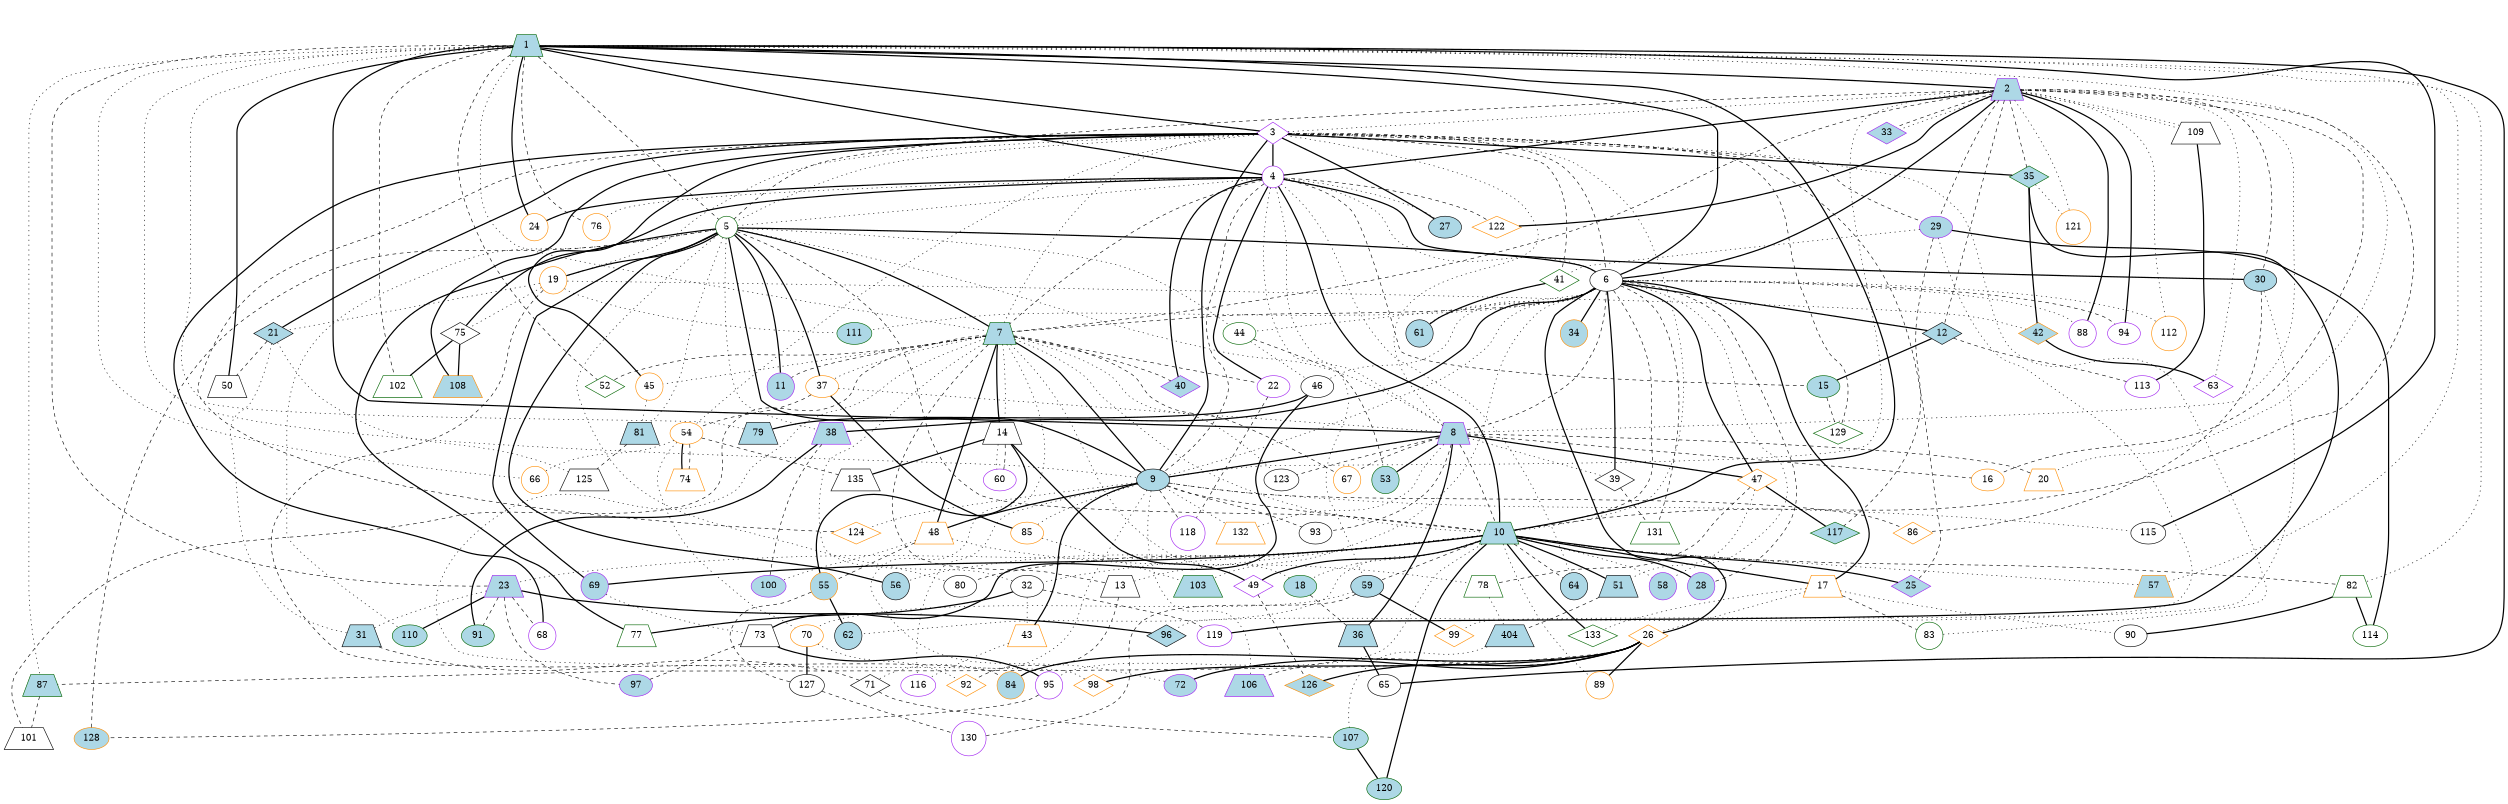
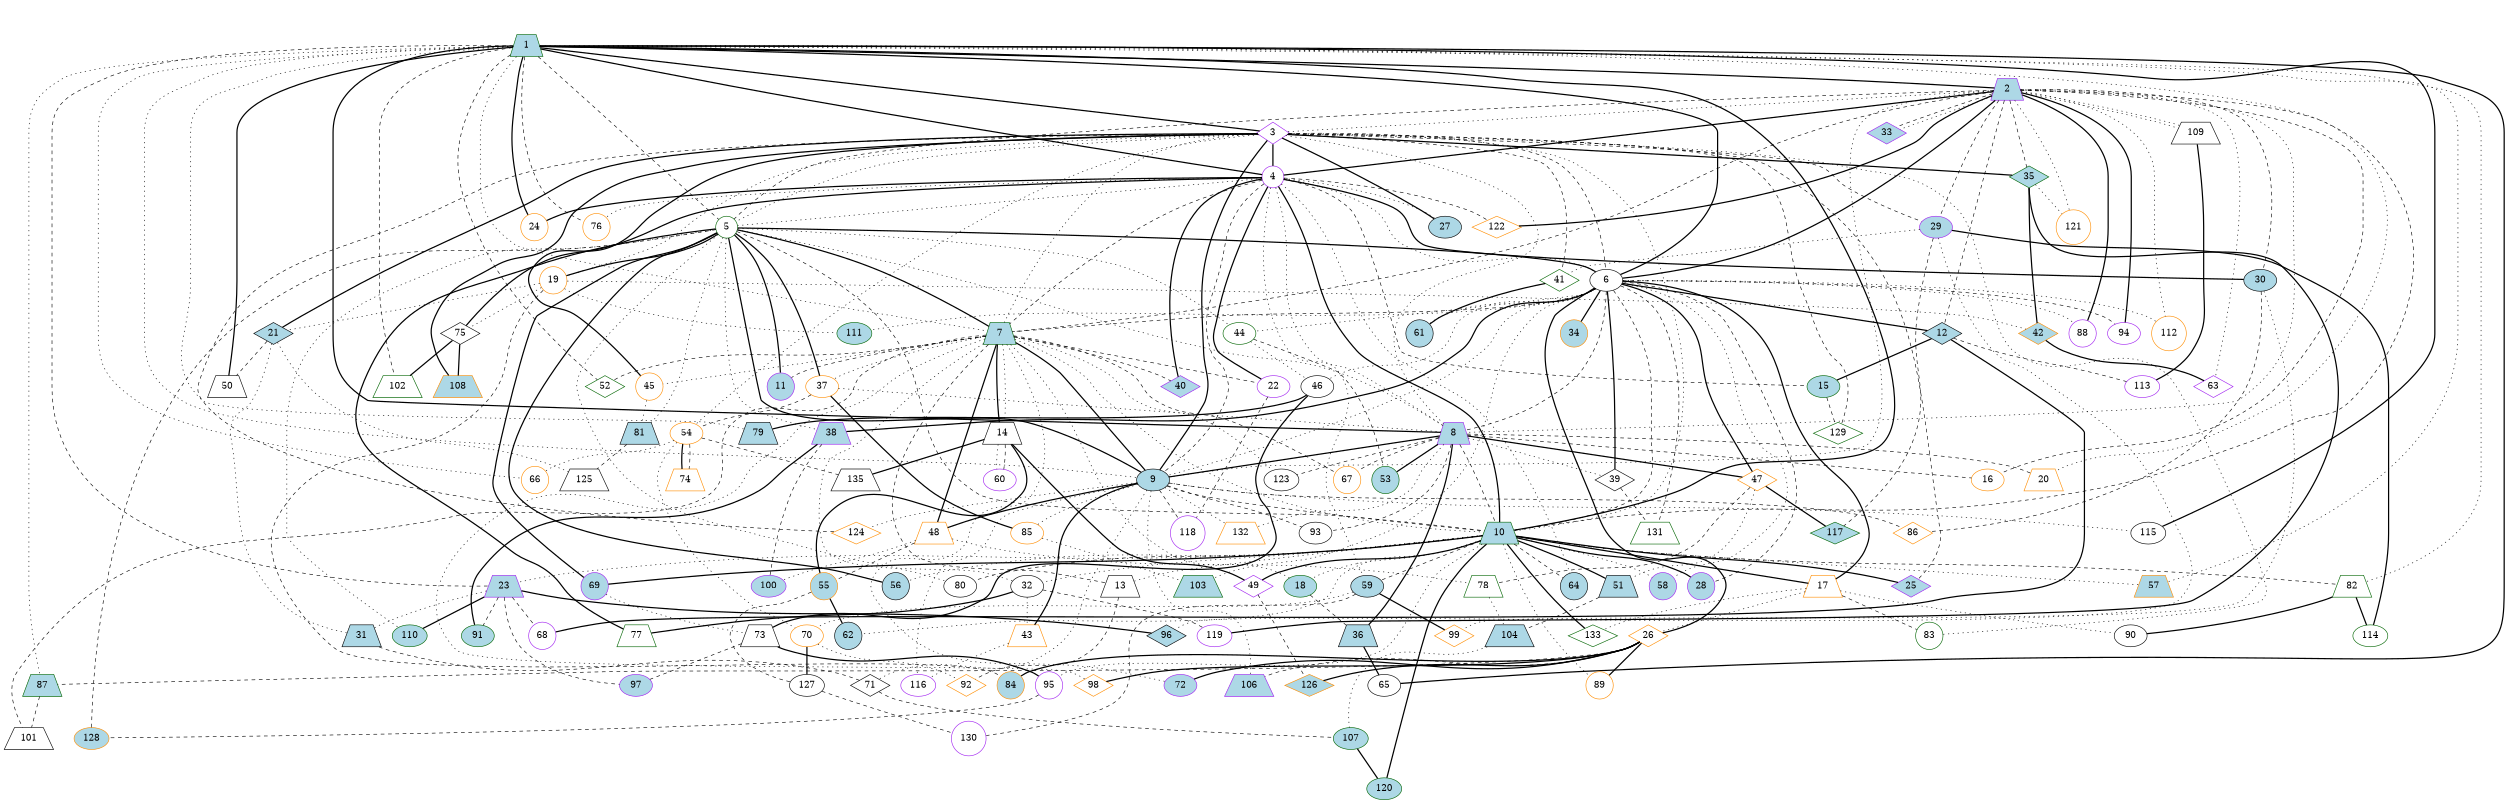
edge "3" -- "68": now "12" -- "68"
node "404": label "404" -> "104"
